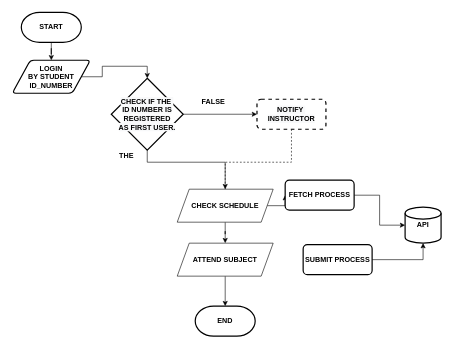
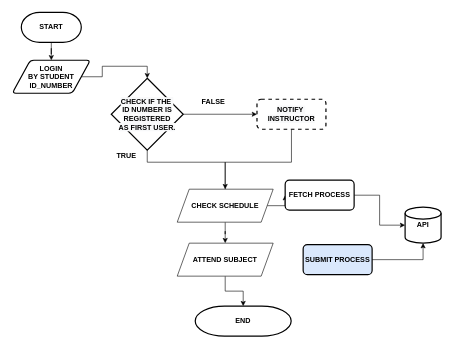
node "THE": label "THE" -> "TRUE"
edge "NOTIFY INSTRUCTOR" -> "CHECK SCHEDULE": style dashed -> solid
node "SUBMIT PROCESS": fillcolor #ffffff -> #dae8fc
node "END": size 60x30 -> 96x30
